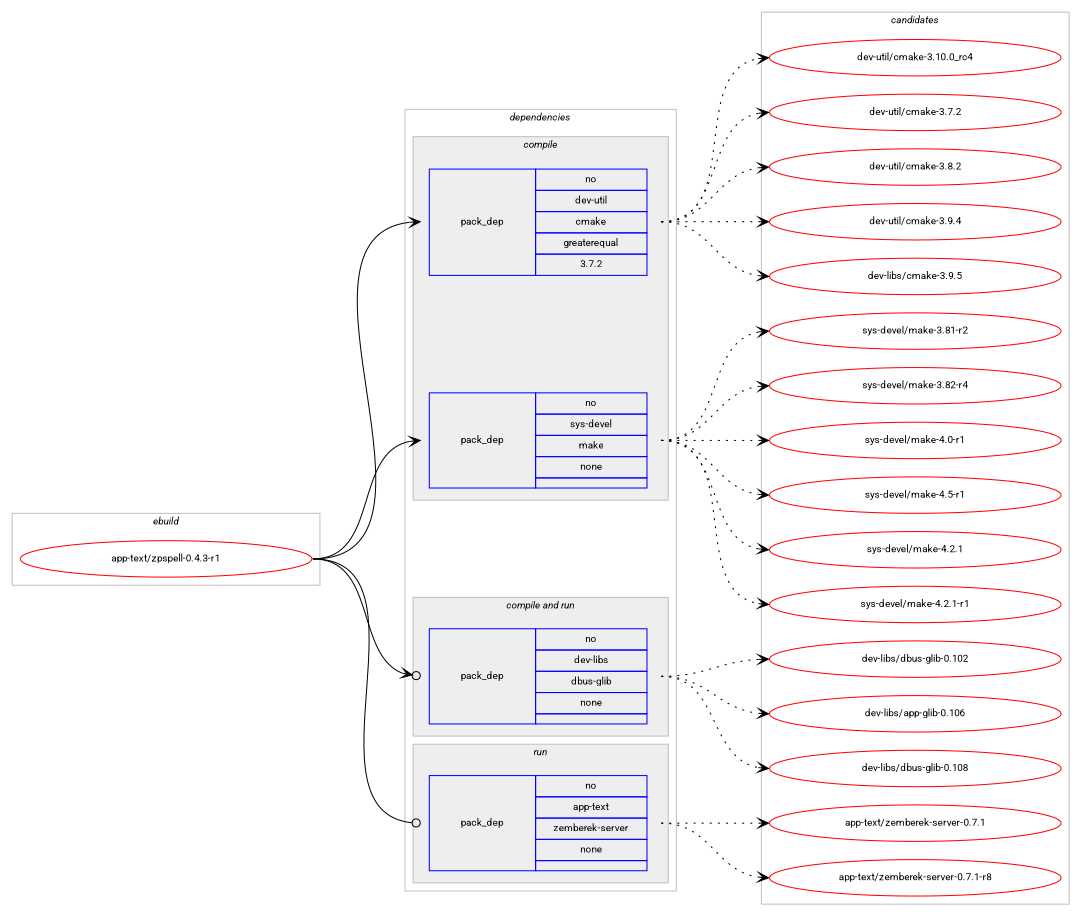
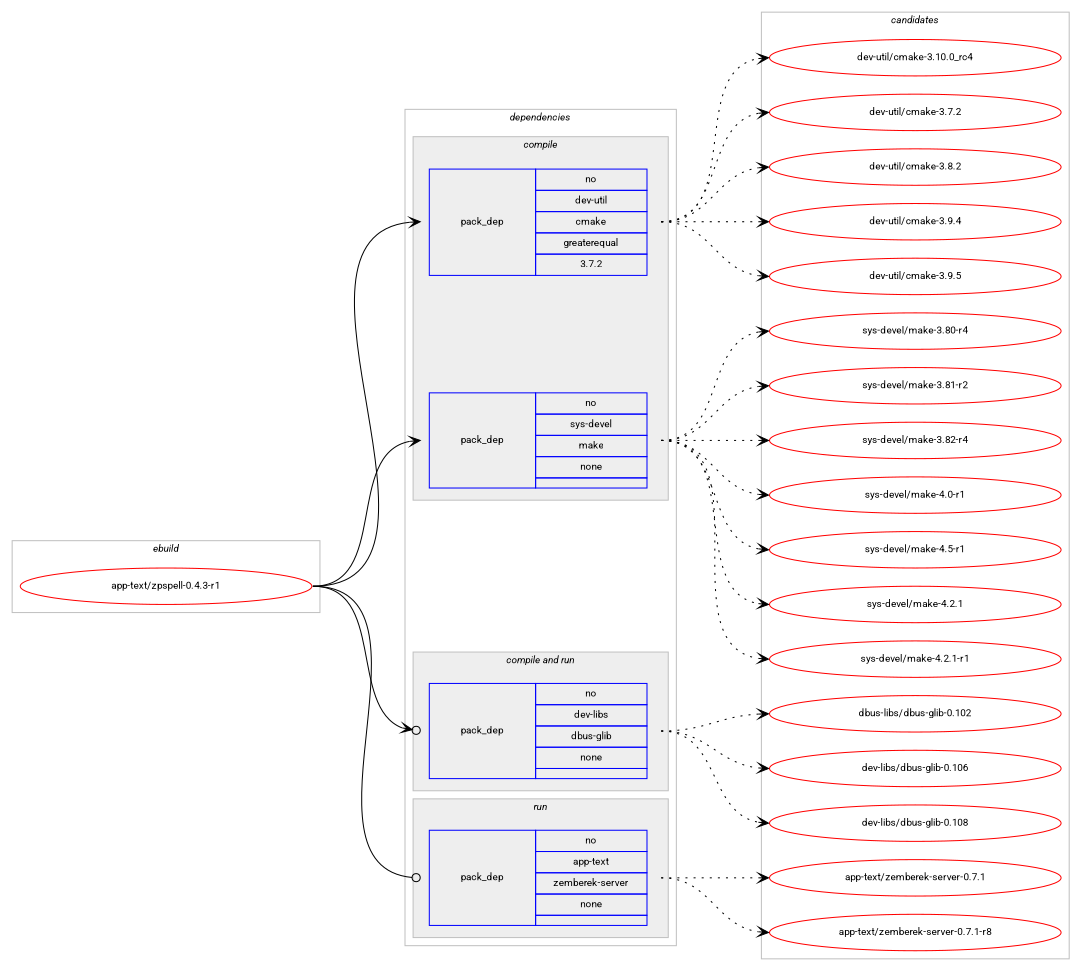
node "dev-libs/cmake-3.9.5": label "dev-libs/cmake-3.9.5" -> "dev-util/cmake-3.9.5"
node "sys-devel/make-3.80-r4": added
node "dev-libs/dbus-glib-0.102": label "dev-libs/dbus-glib-0.102" -> "dbus-libs/dbus-glib-0.102"
node "dev-libs/app-glib-0.106": label "dev-libs/app-glib-0.106" -> "dev-libs/dbus-glib-0.106"
